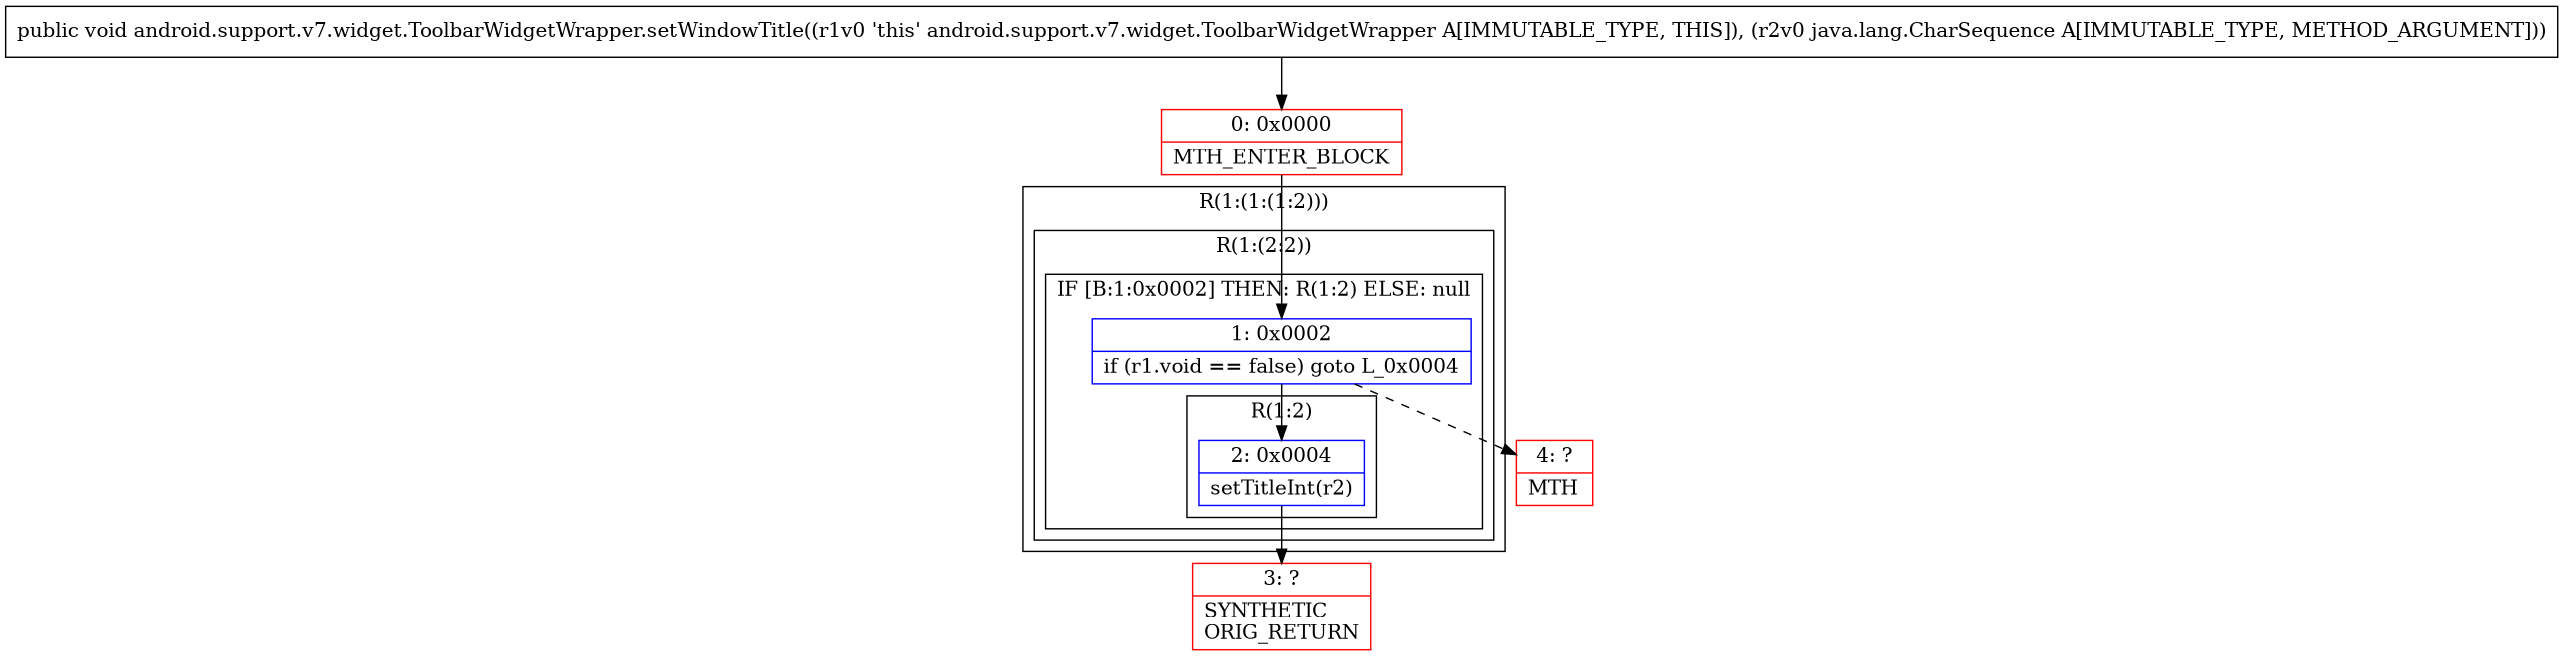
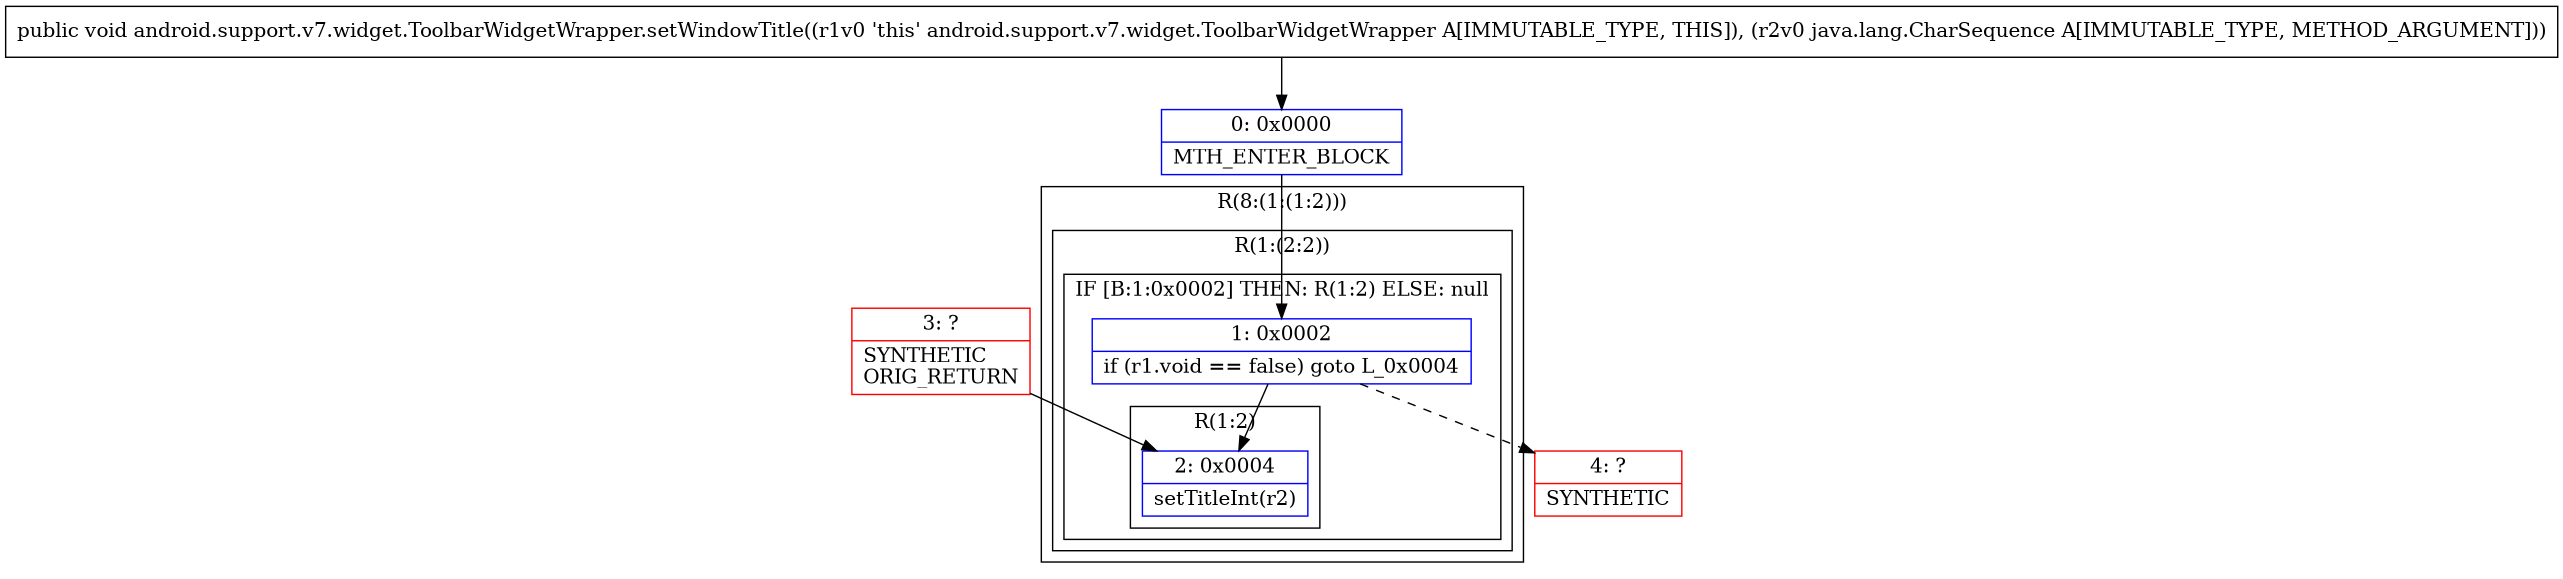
node "0: 0x0000": color red -> blue
cluster "R(1:(1:(1:2)))": label "R(1:(1:(1:2)))" -> "R(8:(1:(1:2)))"
node "4: ?": text "MTH" -> "SYNTHETIC"
edge "2: 0x0004" -> "3: ?": reversed
